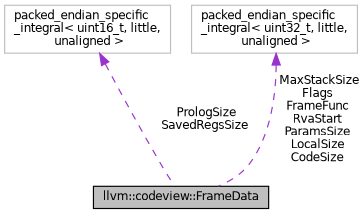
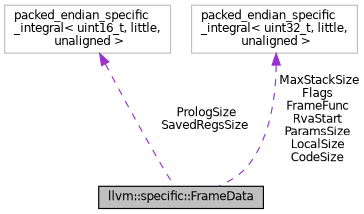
node "llvm::codeview::FrameData": label "llvm::codeview::FrameData" -> "llvm::specific::FrameData"
